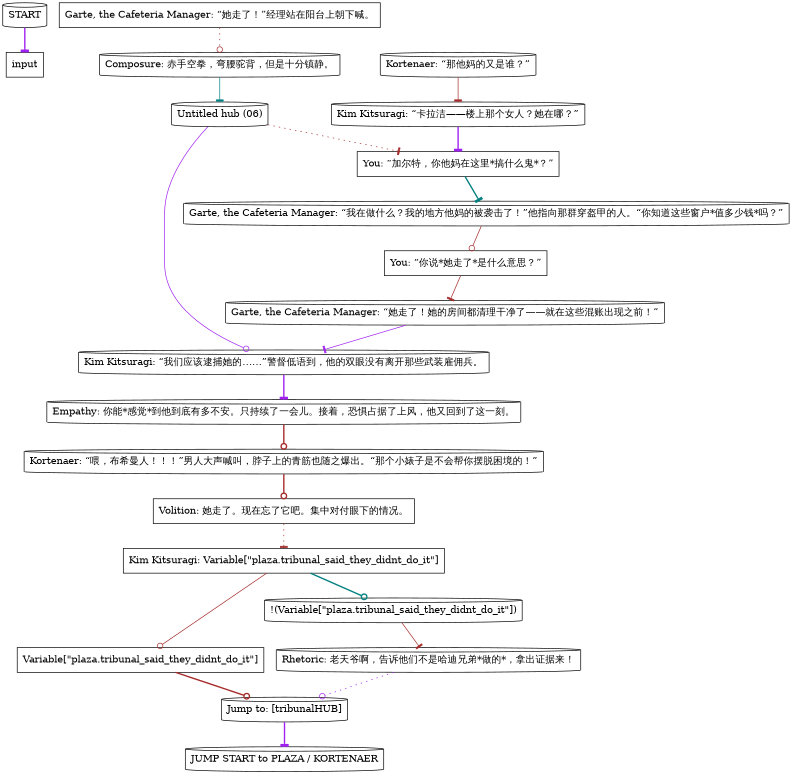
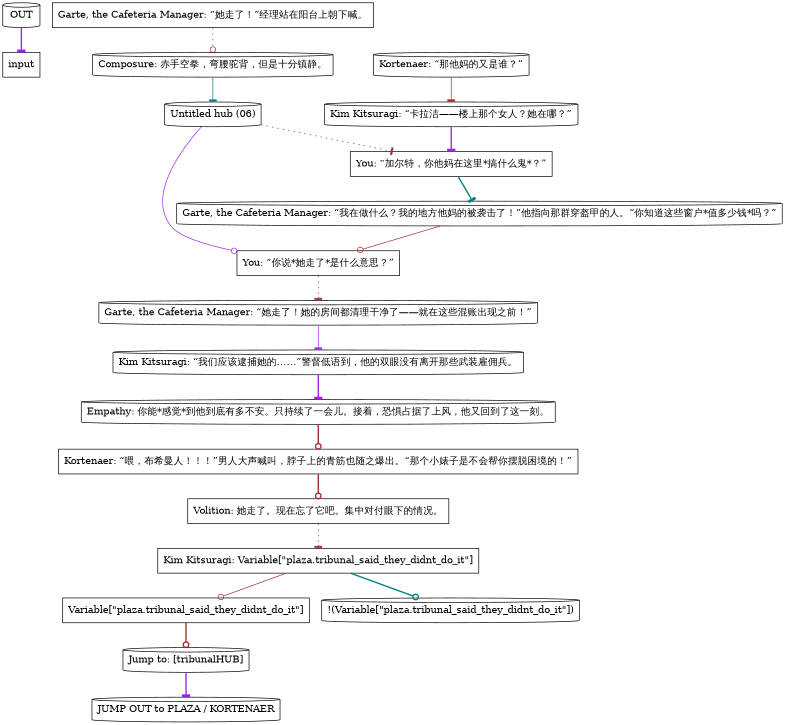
node "START": label "START" -> "OUT"
edge "Untitled hub (06)" -> "Kim Kitsuragi: “我们应该逮捕她的……”警督低语到，他的双眼没有离开那些武装雇佣兵。": now "Untitled hub (06)" -> "You: “你说*她走了*是什么意思？”"
edge "You: “你说*她走了*是什么意思？”" -> "Garte, the Cafeteria Manager: “她走了！她的房间都清理干净了——就在这些混账出现之前！”": style solid -> dotted
node "Kortenaer: “喂，布希曼人！！！”男人大声喊叫，脖子上的青筋也随之爆出。“那个小婊子是不会帮你摆脱困境的！”": shape cylinder -> box
node "Rhetoric: 老天爷啊，告诉他们不是哈迪兄弟*做的*，拿出证据来！": removed
node "JUMP START to PLAZA / KORTENAER": label "JUMP START to PLAZA / KORTENAER" -> "JUMP OUT to PLAZA / KORTENAER"
